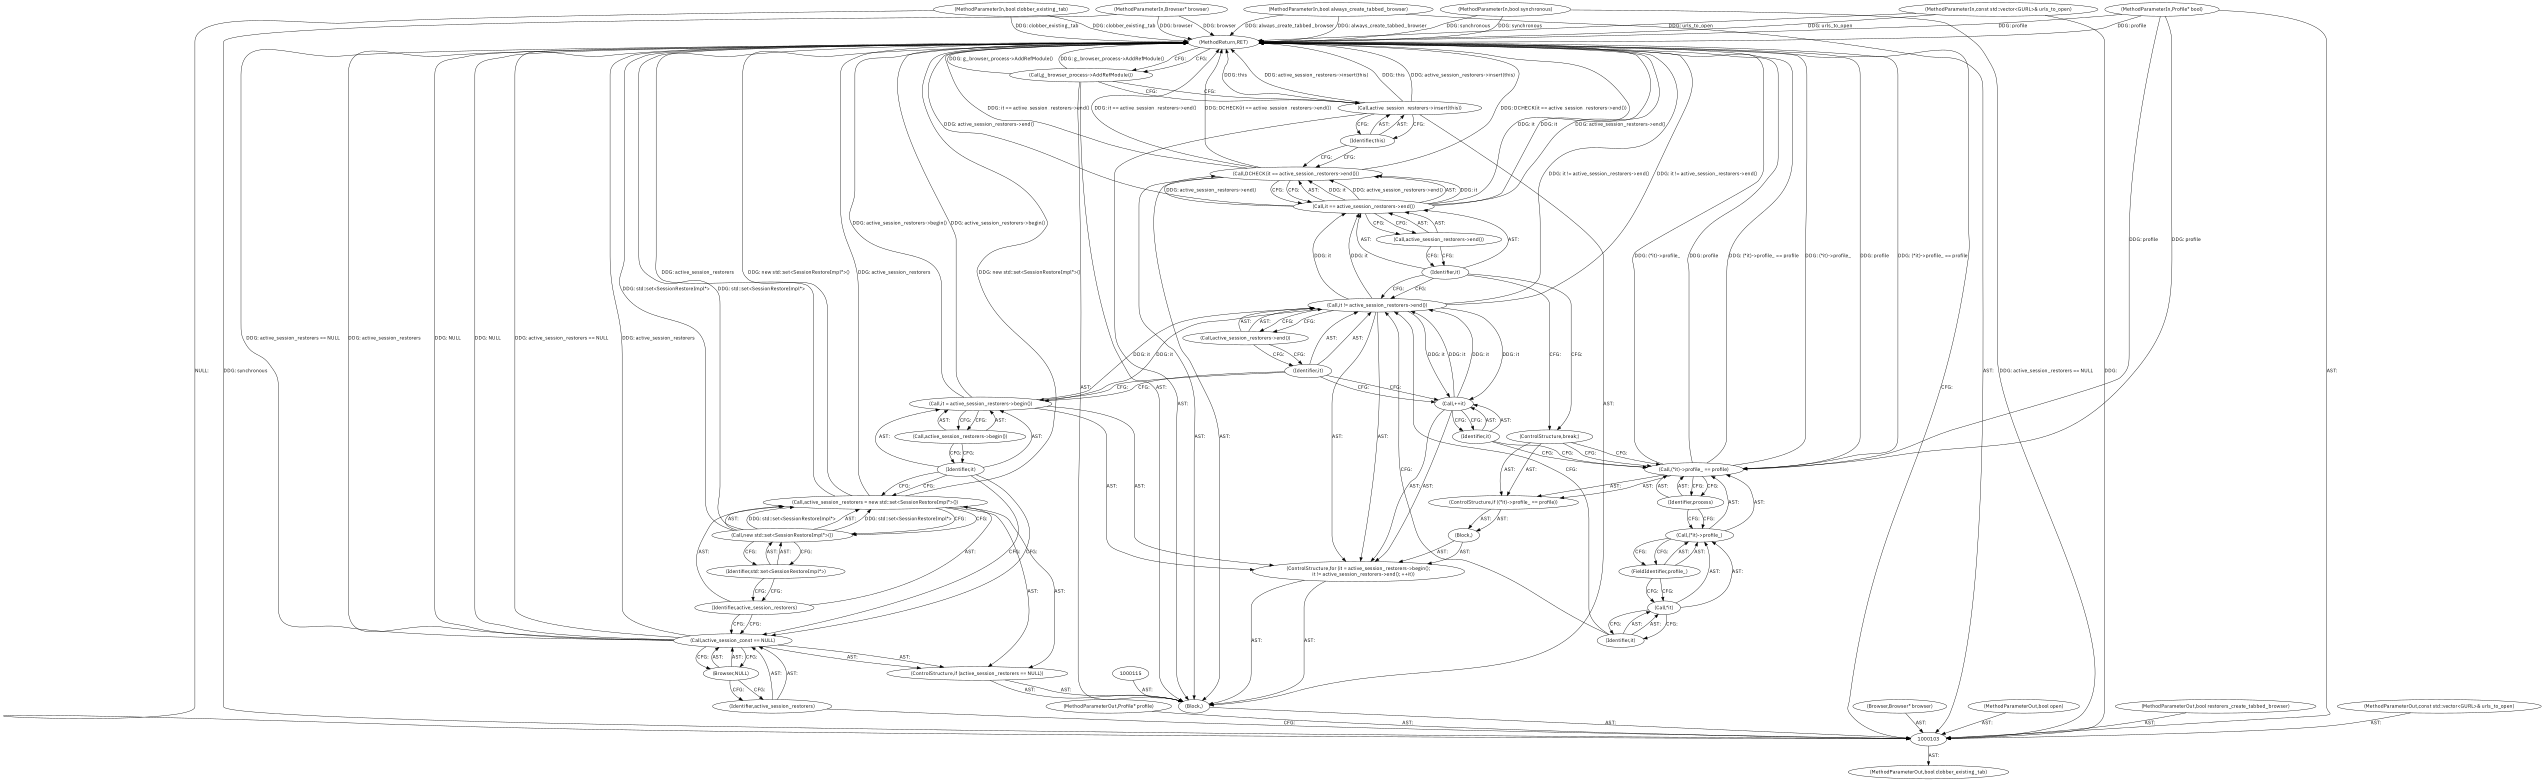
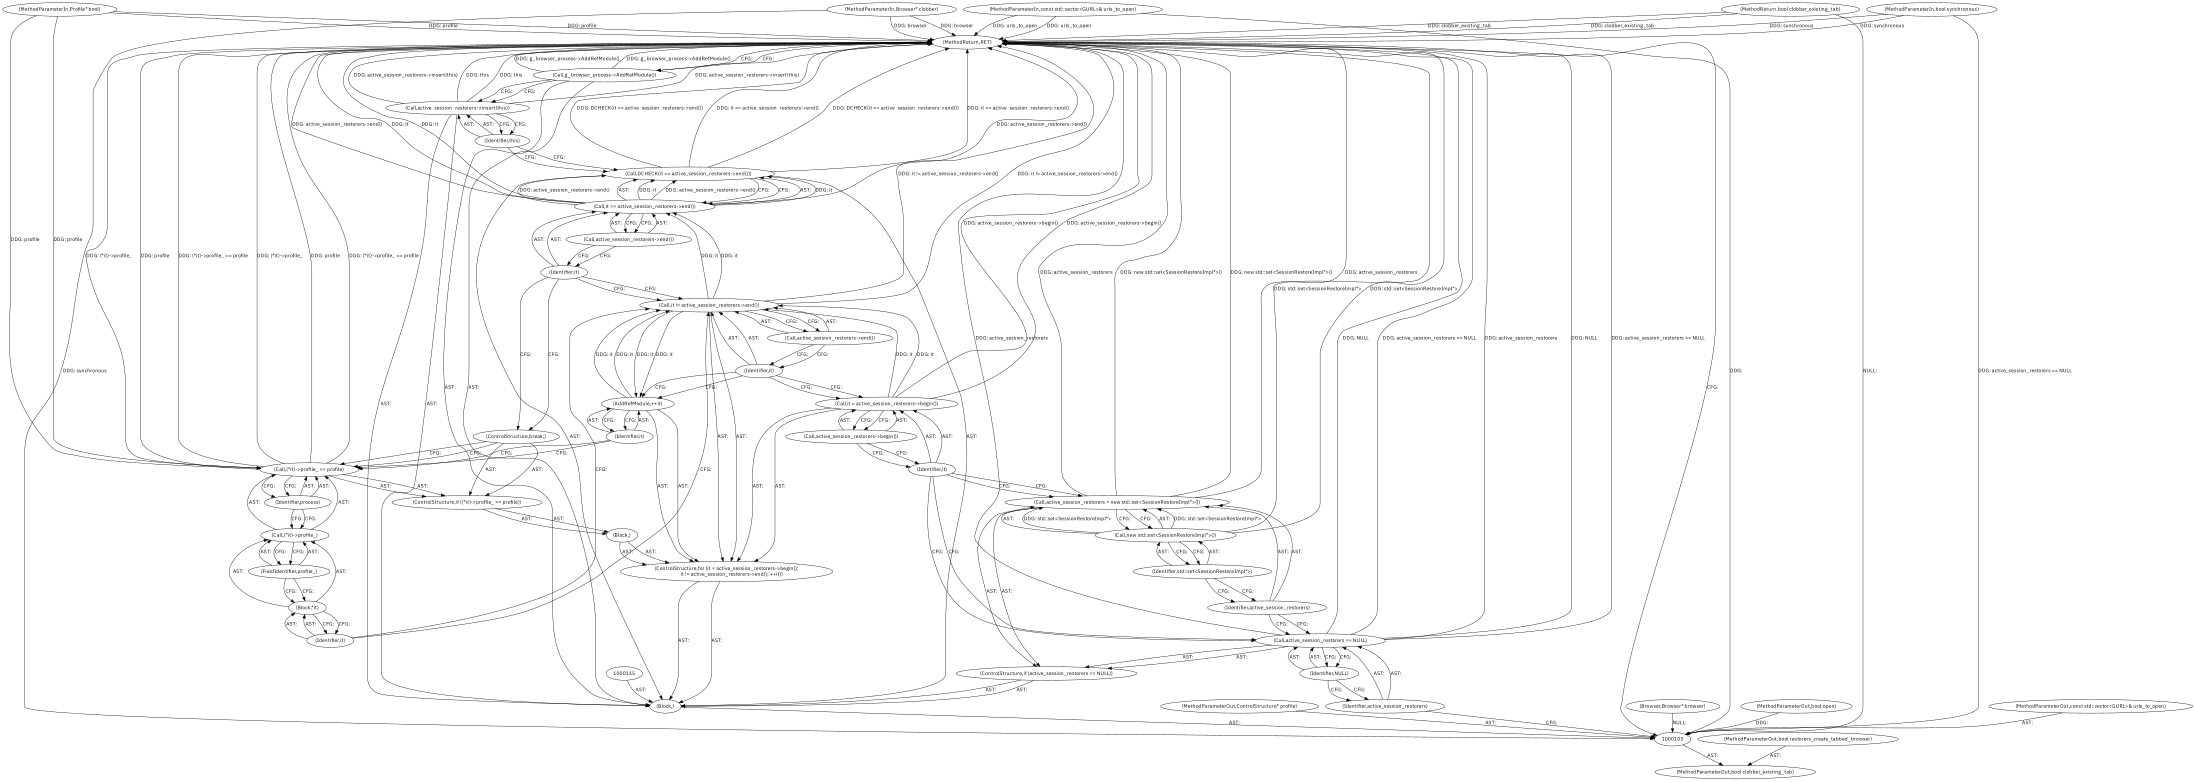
node "(MethodParameterIn,bool clobber_existing_tab)": label "(MethodParameterIn,bool clobber_existing_tab)" -> "(MethodReturn,bool clobber_existing_tab)"
node "(MethodParameterIn,Browser* browser)": label "(MethodParameterIn,Browser* browser)" -> "(MethodParameterIn,Browser* clobber)"
node "(MethodParameterIn,bool always_create_tabbed_browser)": removed
node "(Call,++it)": label "(Call,++it)" -> "(AddRefModule,++it)"
edge "(MethodParameterIn,Profile* bool)" -> "1000103": removed, label "AST:"
node "(Call,*it)": label "(Call,*it)" -> "(Block,*it)"
node "(Call,active_session_const == NULL)": label "(Call,active_session_const == NULL)" -> "(Call,active_session_restorers == NULL)"
node "(Browser,NULL)": label "(Browser,NULL)" -> "(Identifier,NULL)"
node "(MethodParameterOut,Profile* profile)": label "(MethodParameterOut,Profile* profile)" -> "(MethodParameterOut,ControlStructure* profile)"
edge "(Browser,Browser* browser)" -> "1000103": label "AST: " -> "NULL: "
edge "(MethodParameterOut,bool open)" -> "1000103": label "AST: " -> "DDG: "
edge "(MethodParameterOut,bool restorers_create_tabbed_browser)" -> "1000103": now "(MethodParameterOut,bool restorers_create_tabbed_browser)" -> "(MethodParameterOut,bool clobber_existing_tab)"
